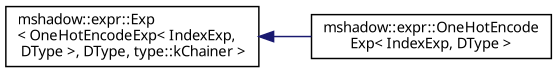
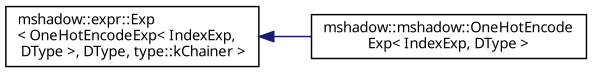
node "mshadow::expr::OneHotEncode Exp< IndexExp, DType >": label "mshadow::expr::OneHotEncode Exp< IndexExp, DType >" -> "mshadow::mshadow::OneHotEncode Exp< IndexExp, DType >"
